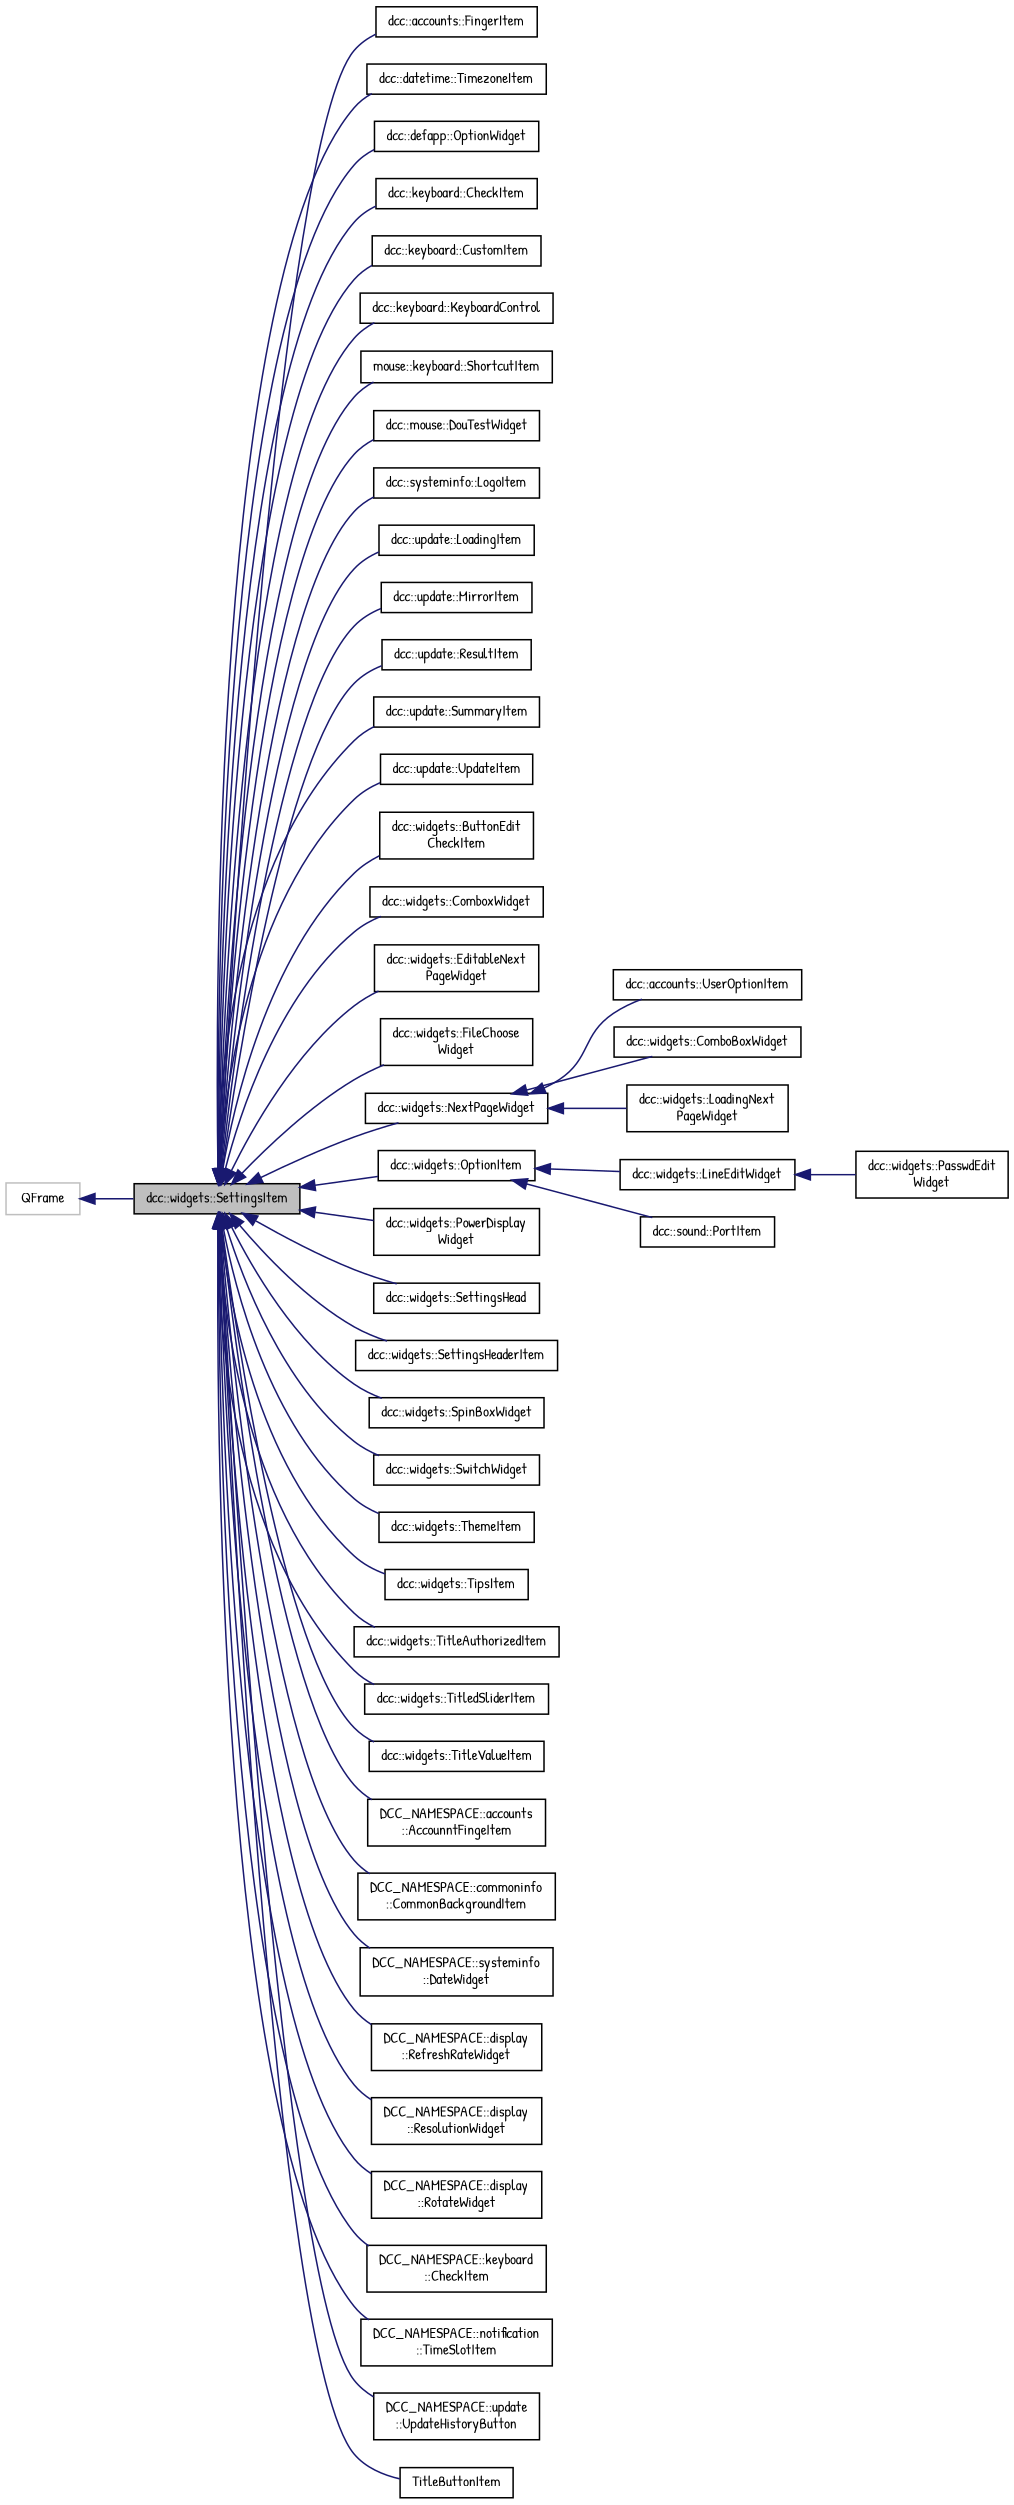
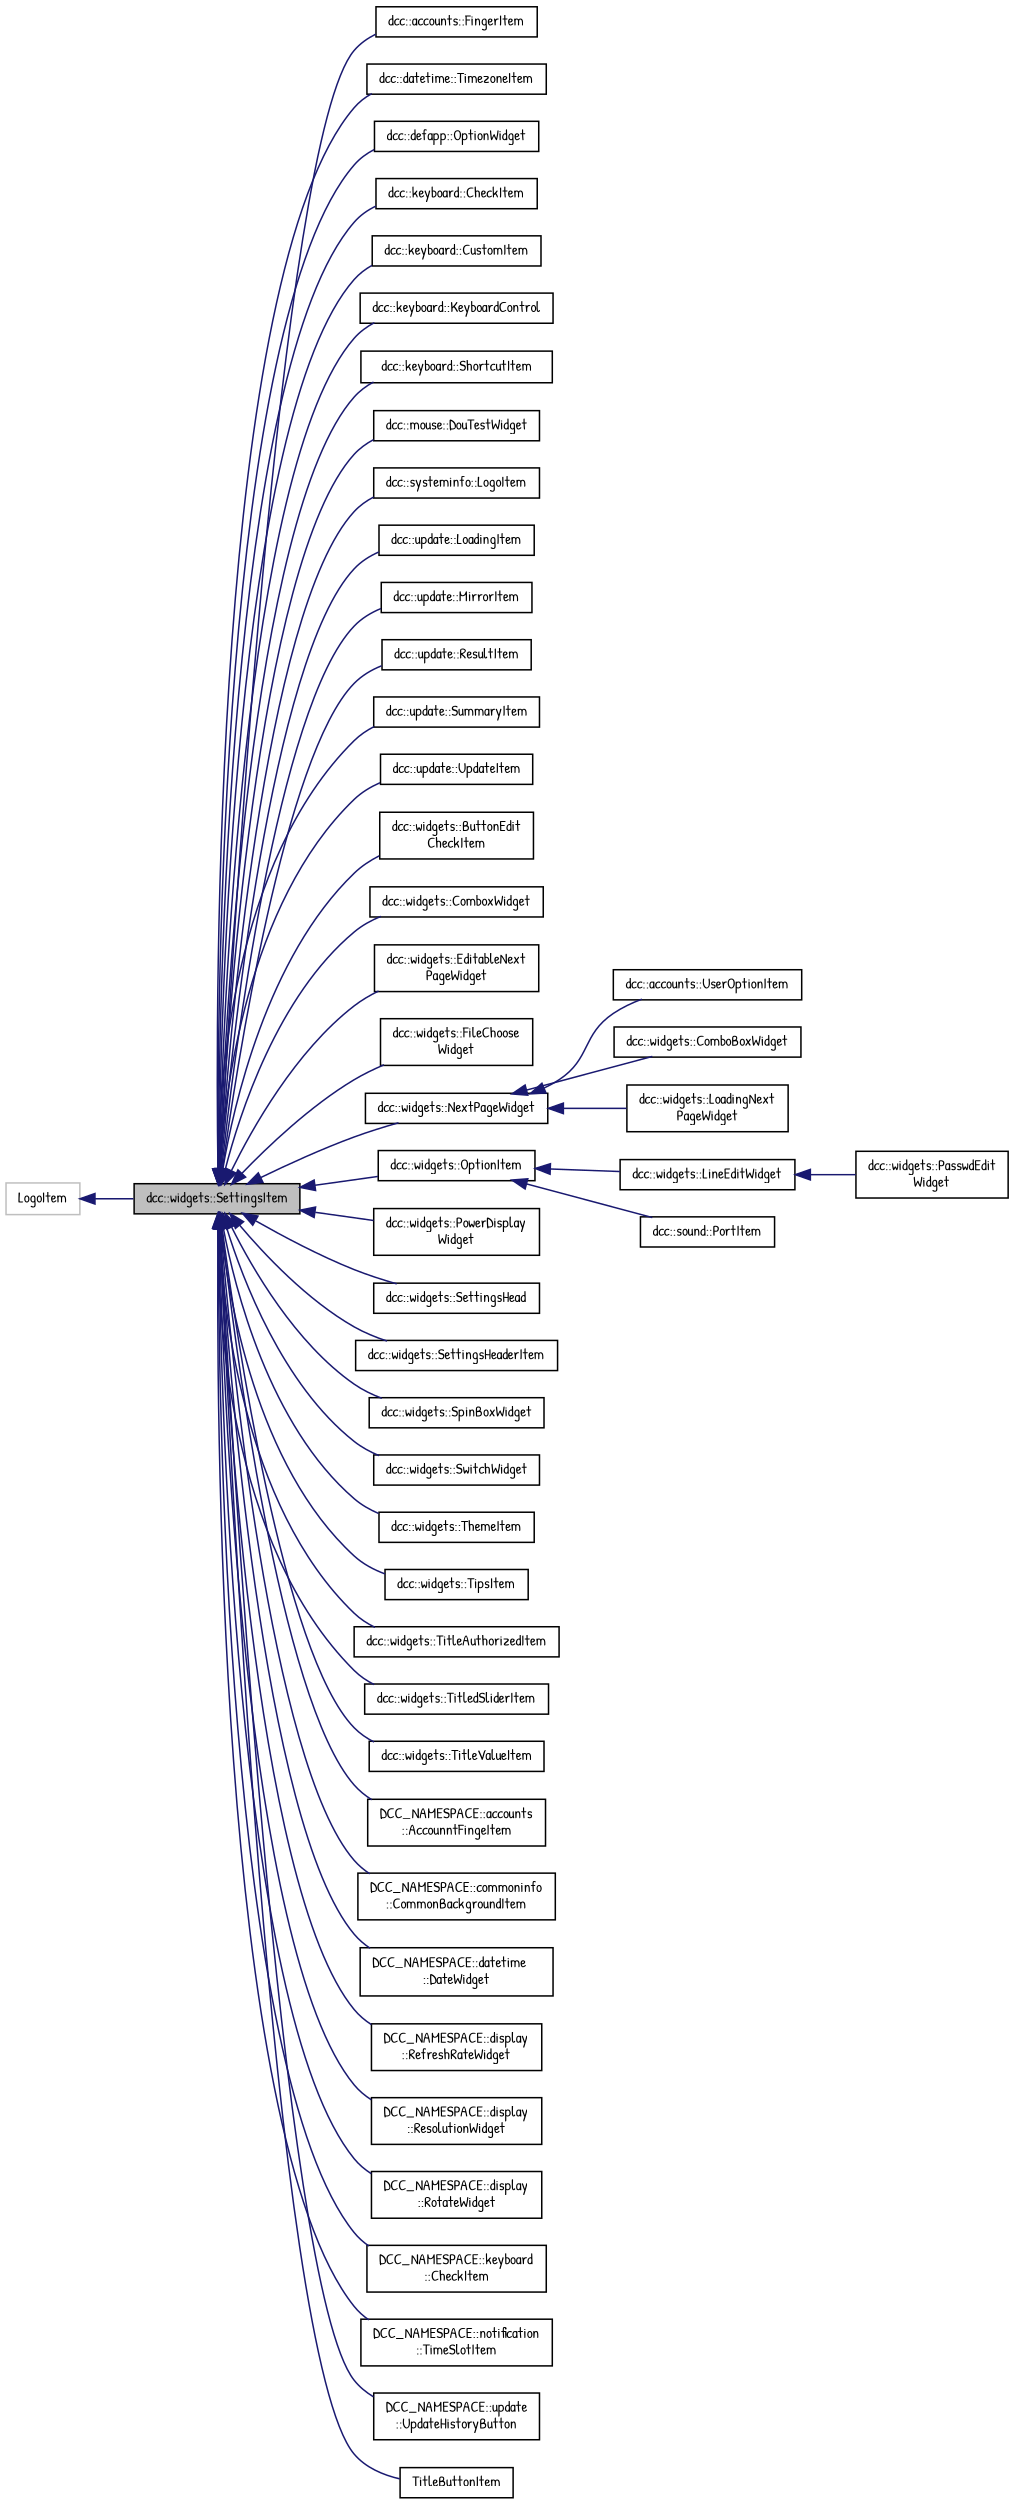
node "mouse::keyboard::ShortcutItem": label "mouse::keyboard::ShortcutItem" -> "dcc::keyboard::ShortcutItem"
node "QFrame": label "QFrame" -> "LogoItem"
node "DCC_NAMESPACE::systeminfo ::DateWidget": label "DCC_NAMESPACE::systeminfo ::DateWidget" -> "DCC_NAMESPACE::datetime ::DateWidget"
